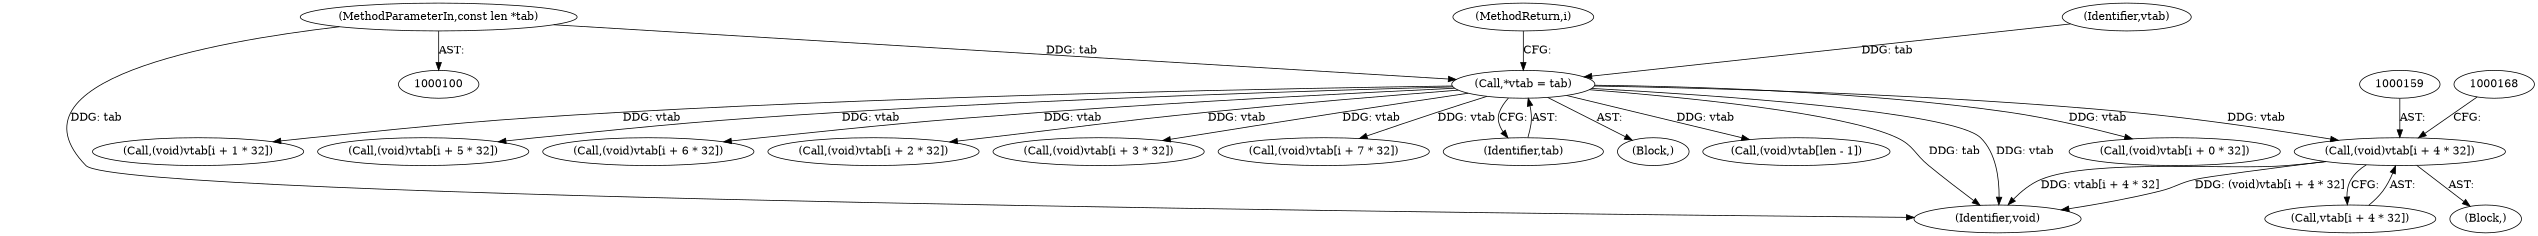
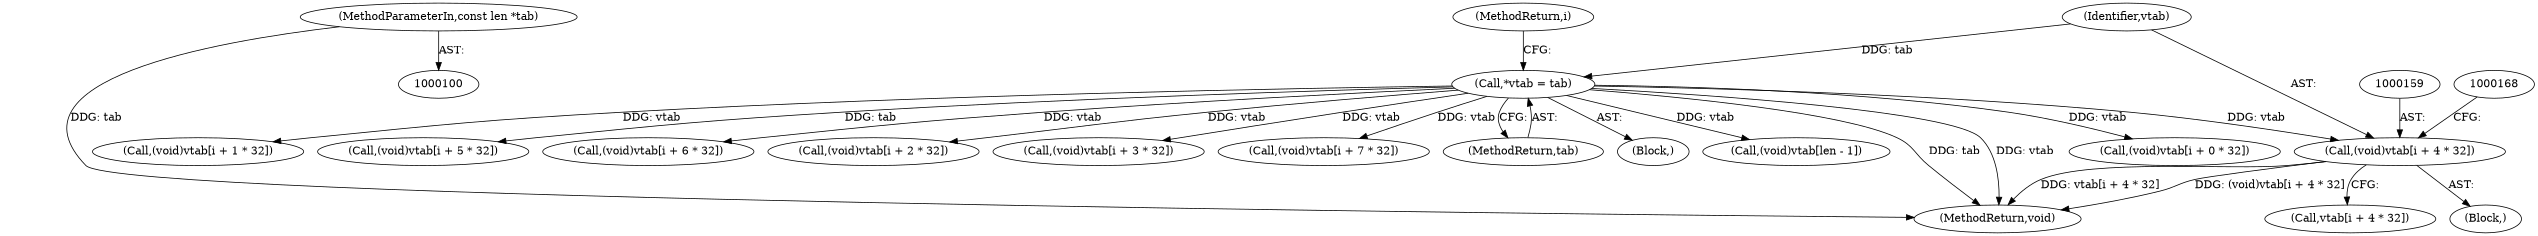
edge "(MethodParameterIn,const len *tab)" -> "(Call,*vtab = tab)": removed, label "DDG: tab"
edge "(Call,*vtab = tab)" -> "(Call,(void)vtab[i + 5 * 32])": label "DDG: vtab" -> "DDG: tab"
node "(Identifier,tab)": label "(Identifier,tab)" -> "(MethodReturn,tab)"
edge "(Call,vtab[i + 4 * 32])" -> "(Call,(void)vtab[i + 4 * 32])": now "(Identifier,vtab)" -> "(Call,(void)vtab[i + 4 * 32])"
node "(Identifier,void)": label "(Identifier,void)" -> "(MethodReturn,void)"
